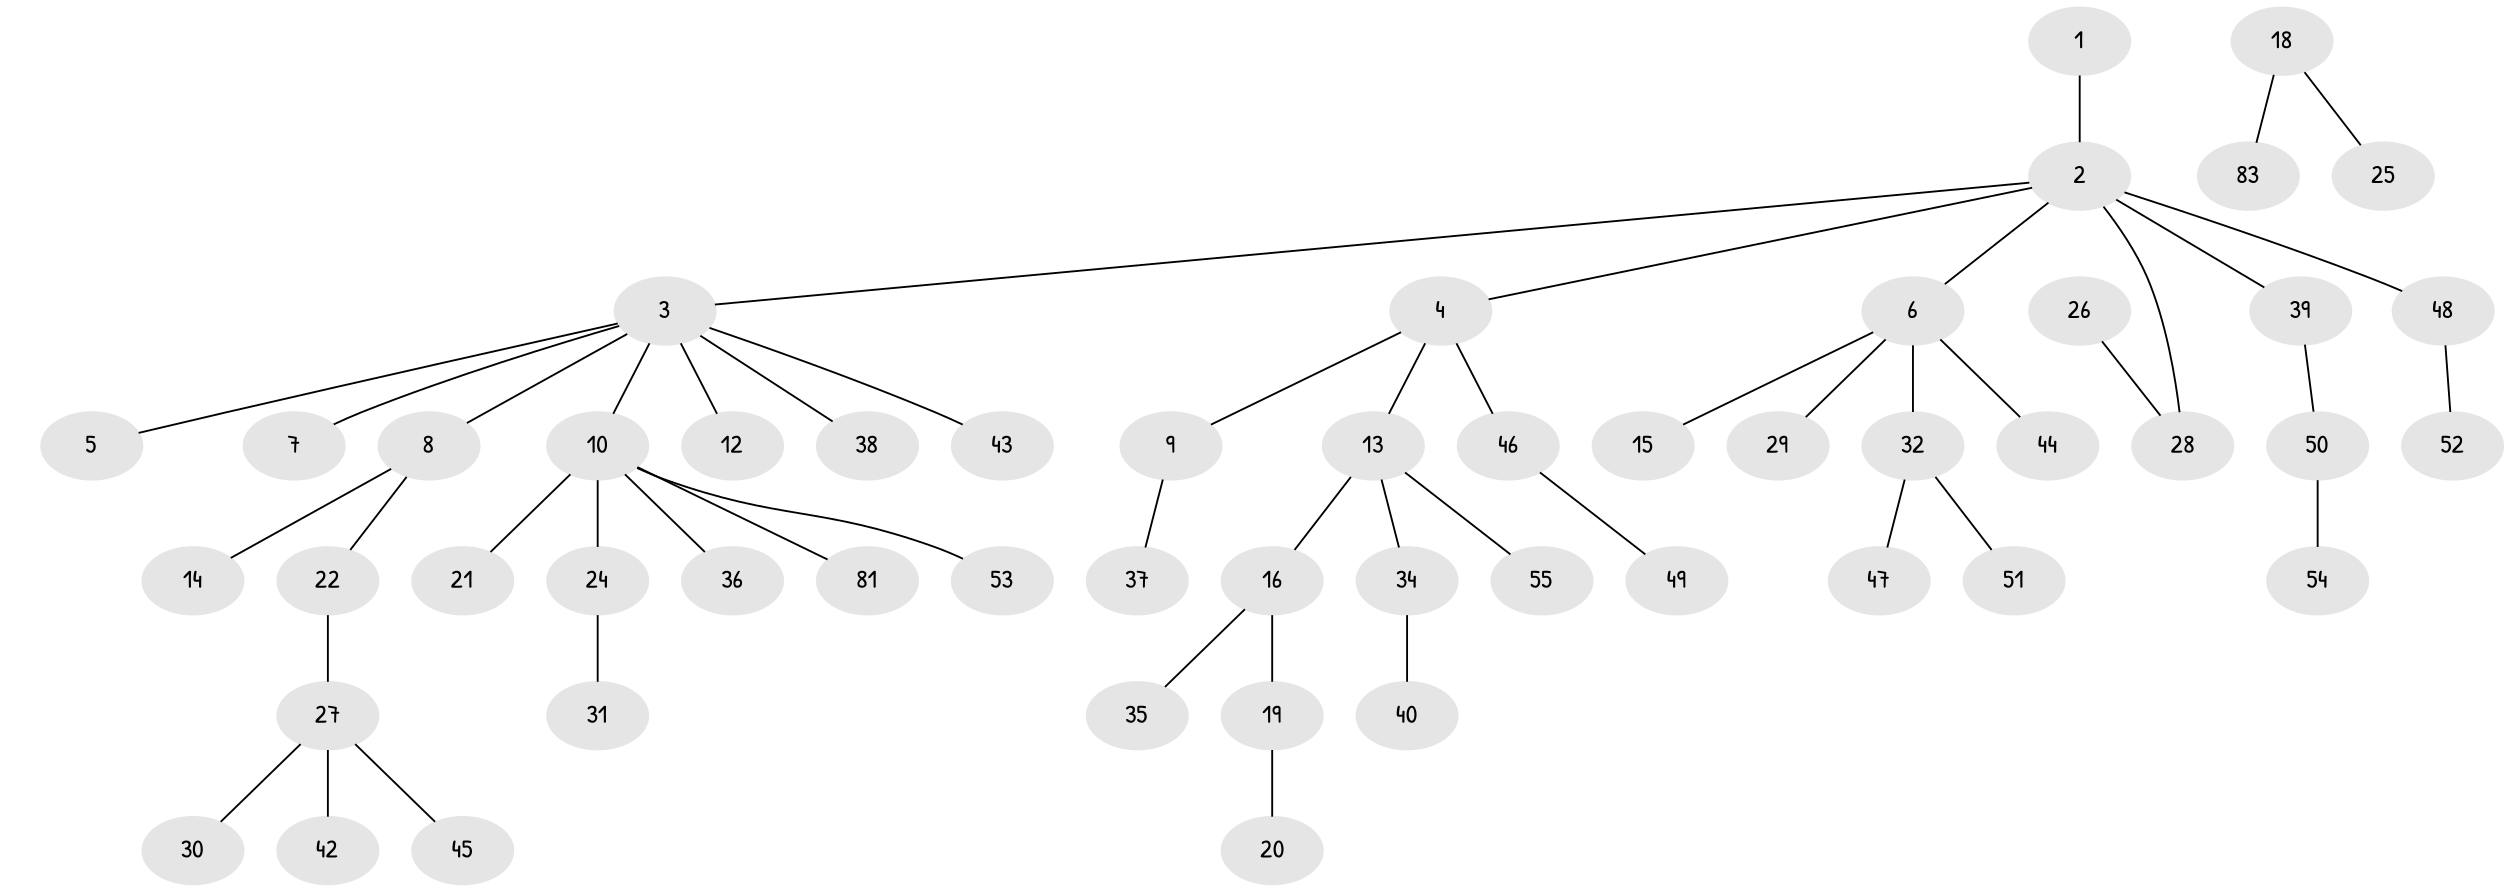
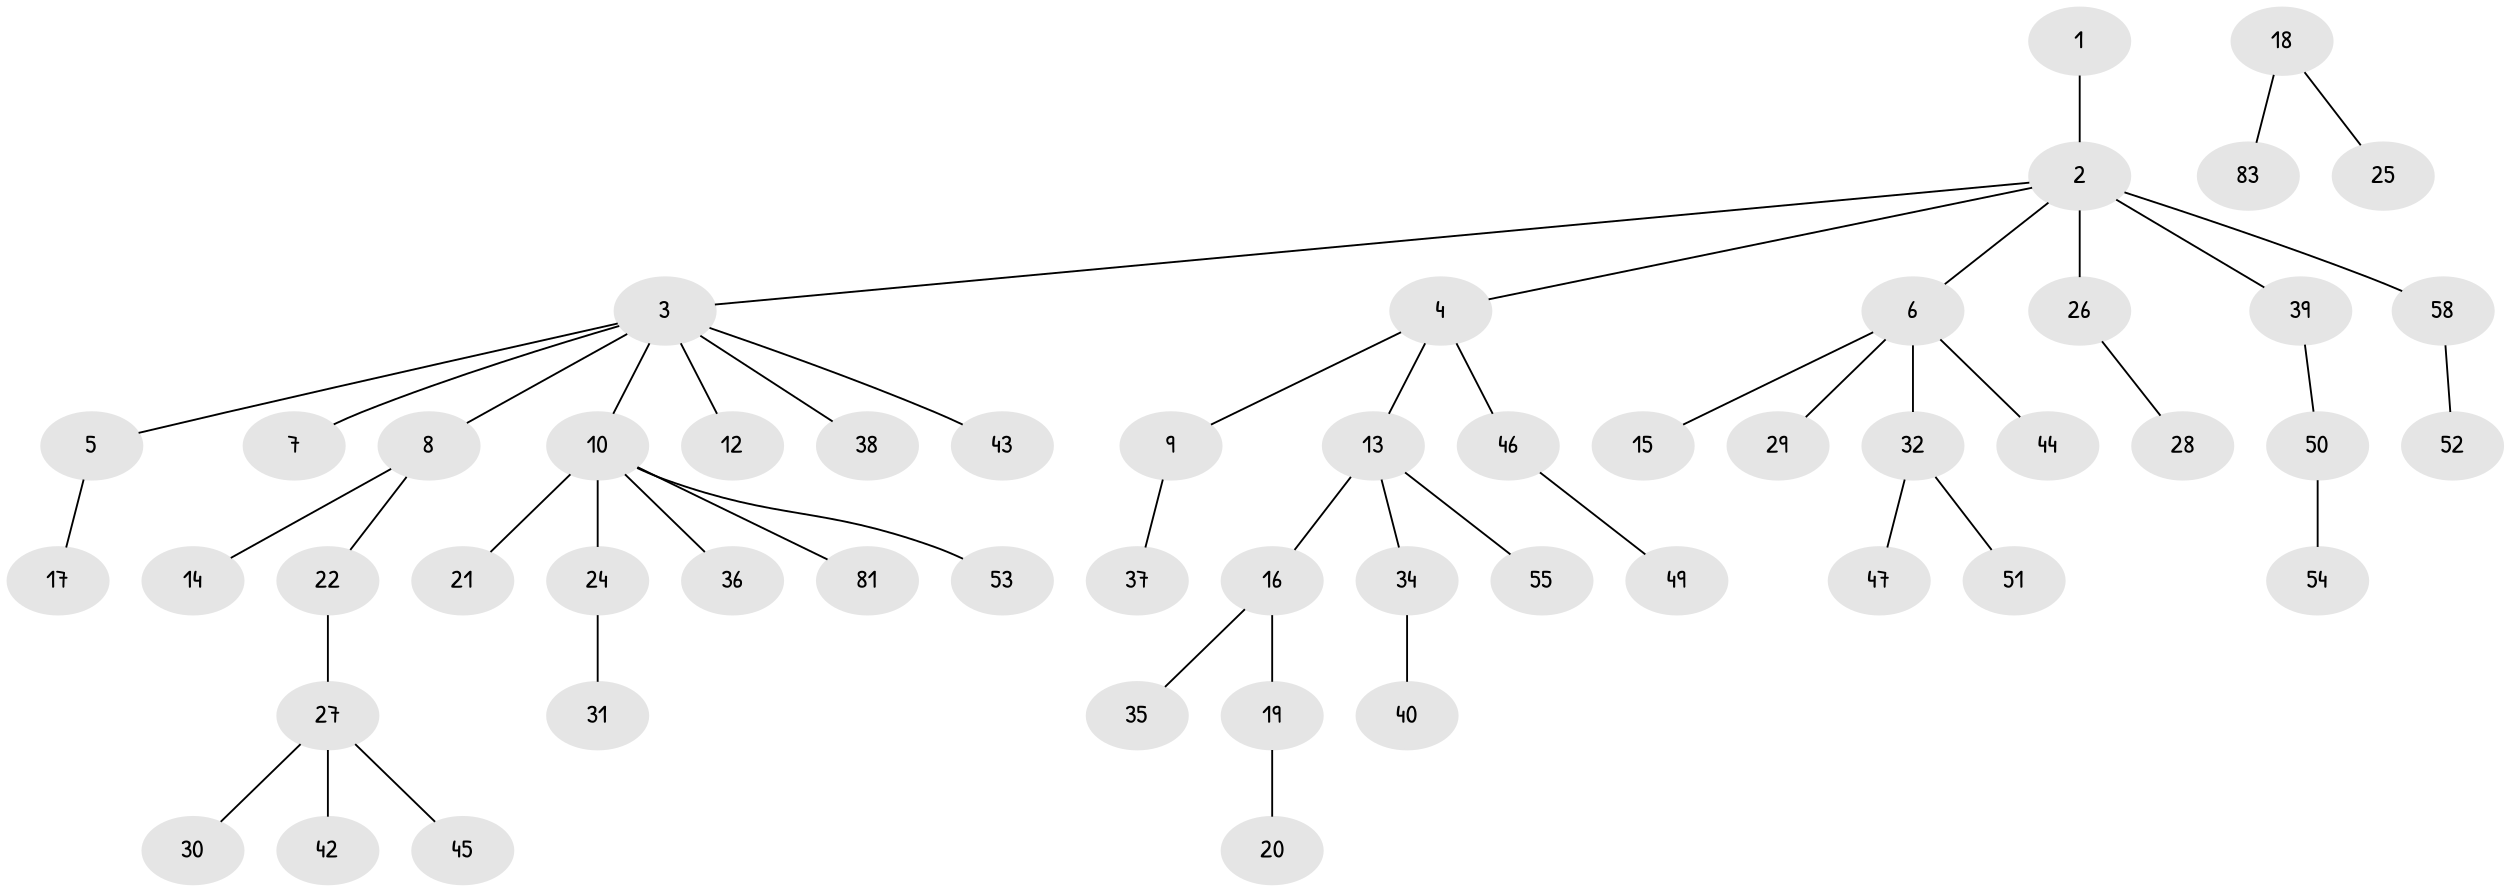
edge "2" -- "28": now "2" -- "26"
node "48": label "48" -> "58"
node "17": added
